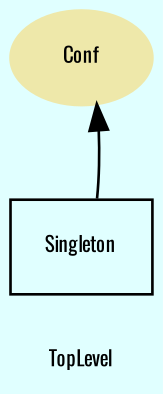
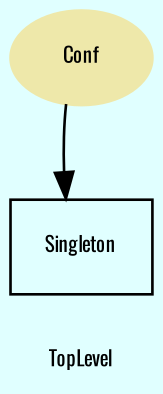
edge "Singleton" -> "Conf": reversed
